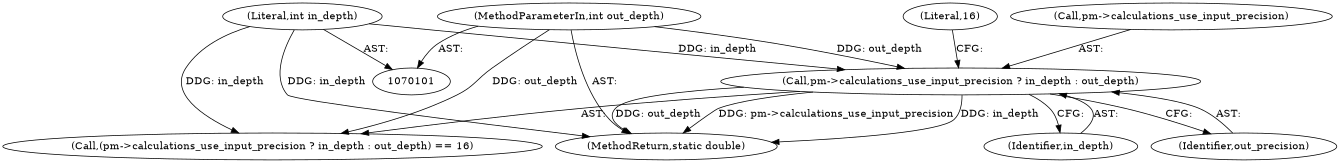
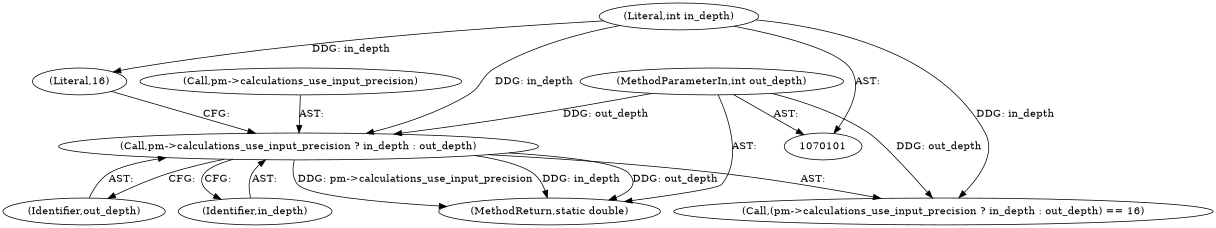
edge "(Literal,int in_depth)" -> "(MethodReturn,static double)": now "(Literal,int in_depth)" -> "(Literal,16)"
node "(Identifier,out_precision)": label "(Identifier,out_precision)" -> "(Identifier,out_depth)"
